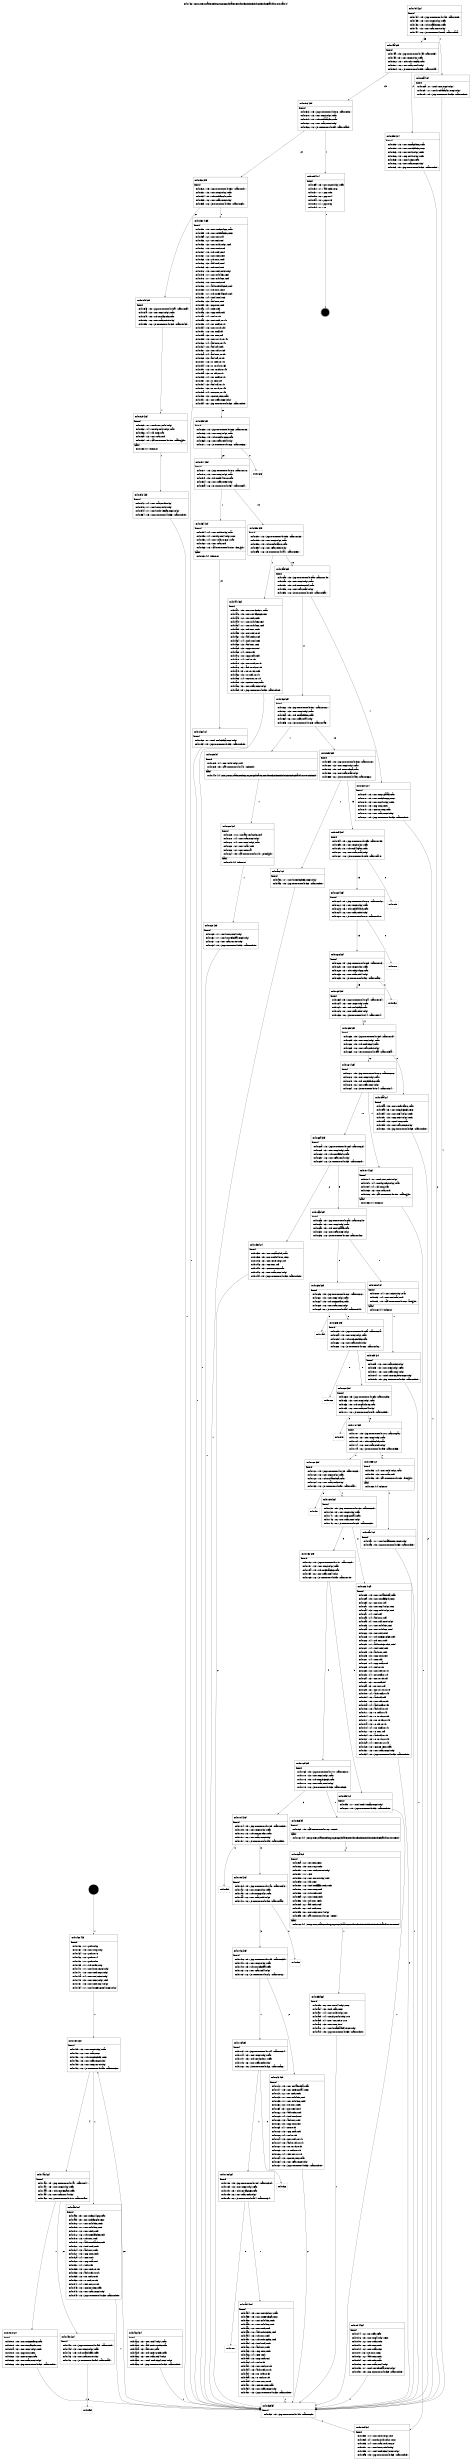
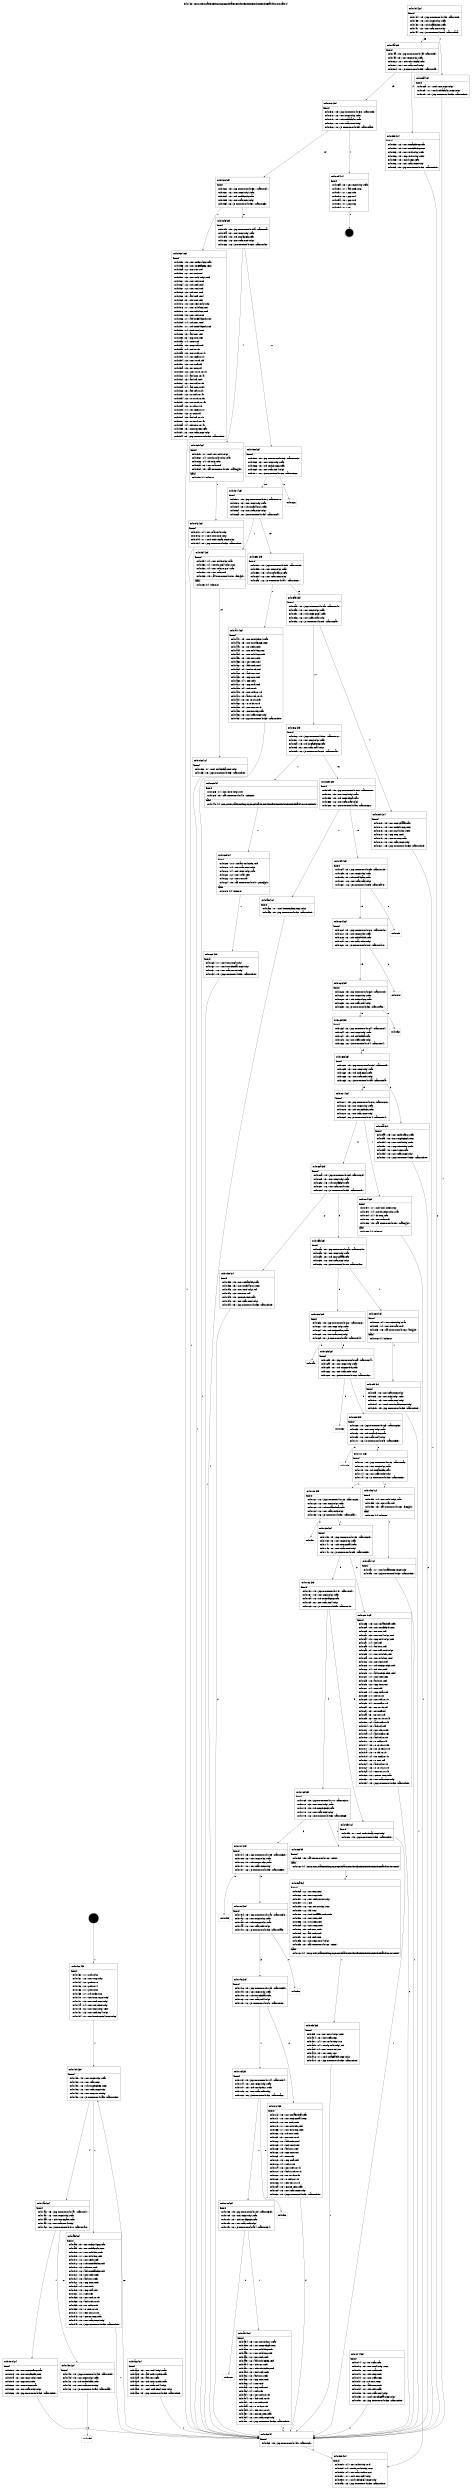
edge "0x401b50 [169]" -> "0x40155e [25]": now "0x401545 [25]" -> "0x40155e [25]"
